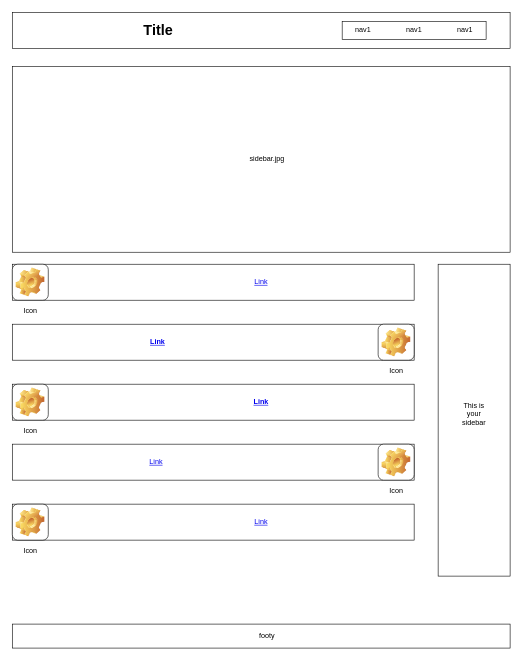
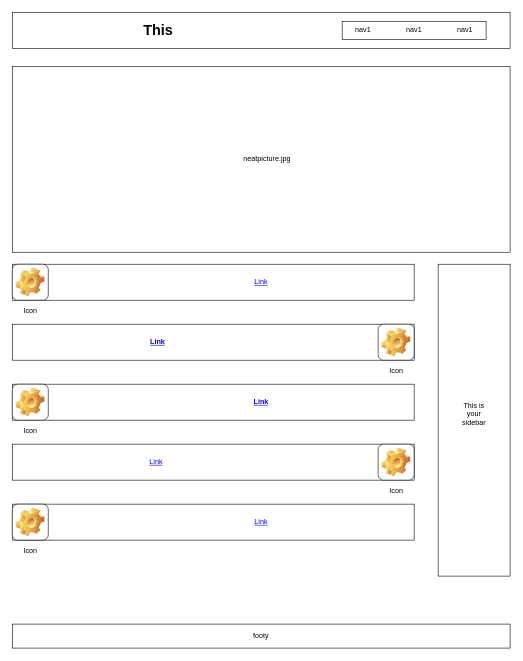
node "Title": label "Title" -> "This"
node "sidebar.jpg": label "sidebar.jpg" -> "neatpicture.jpg"
node "footy": moved (267, 636) -> (261, 636)
